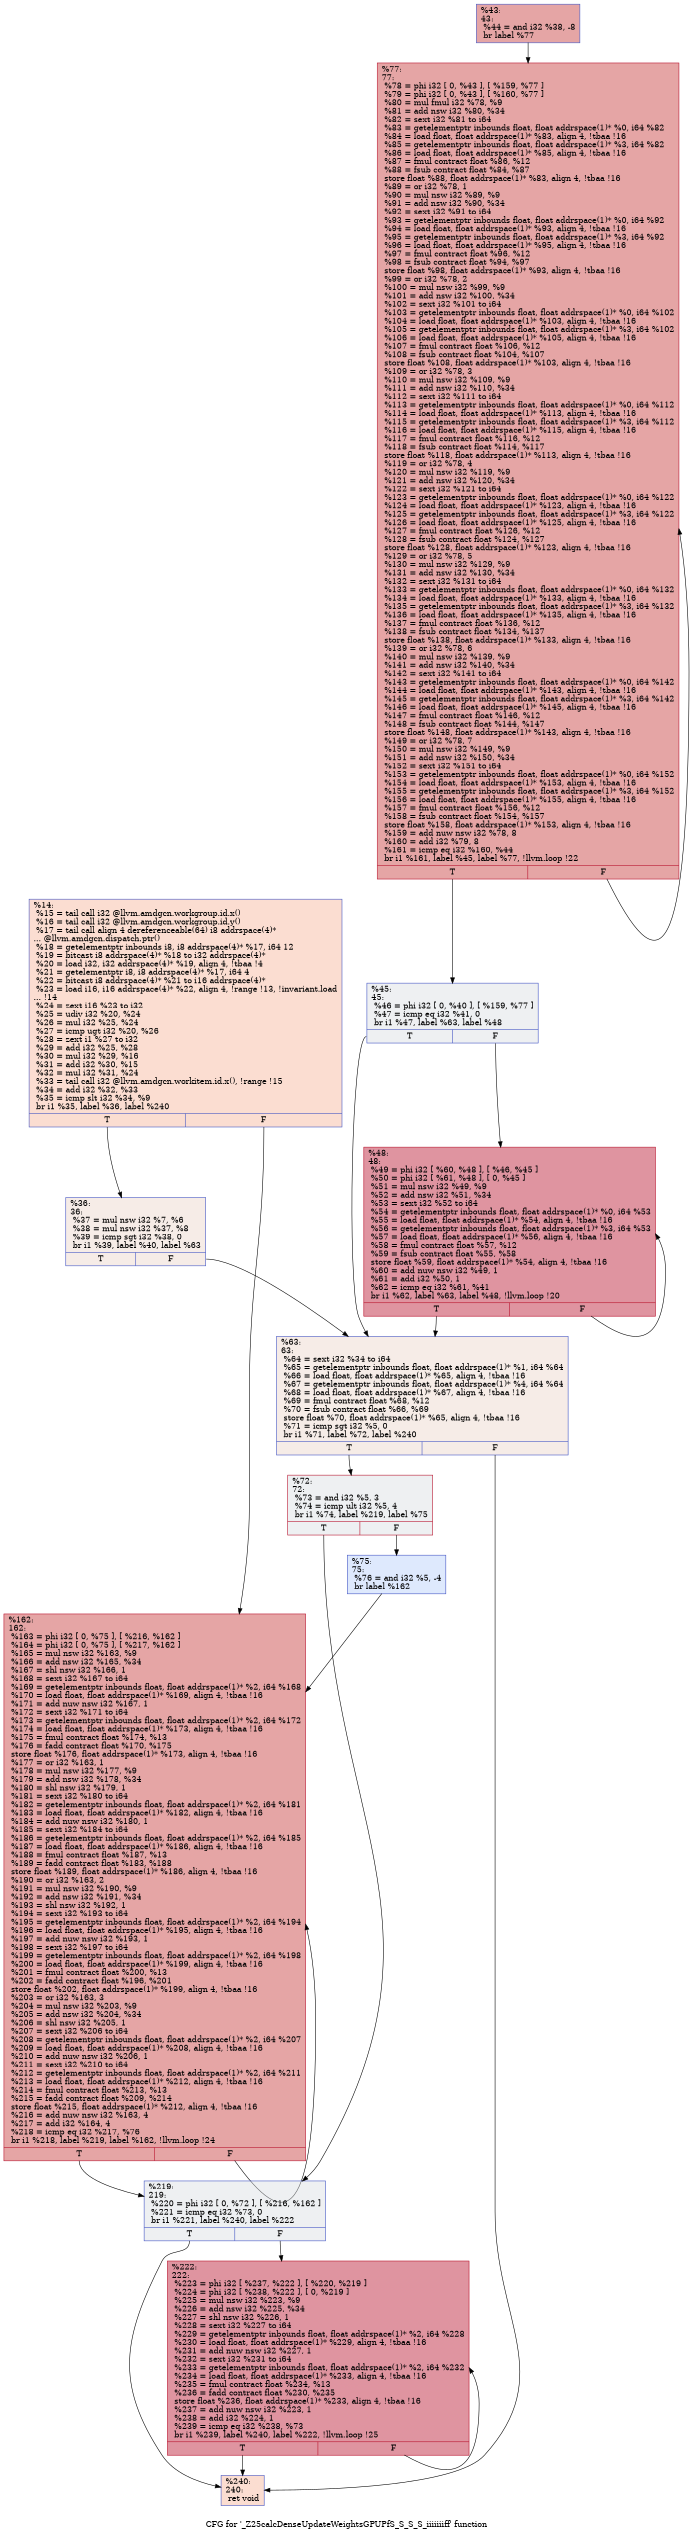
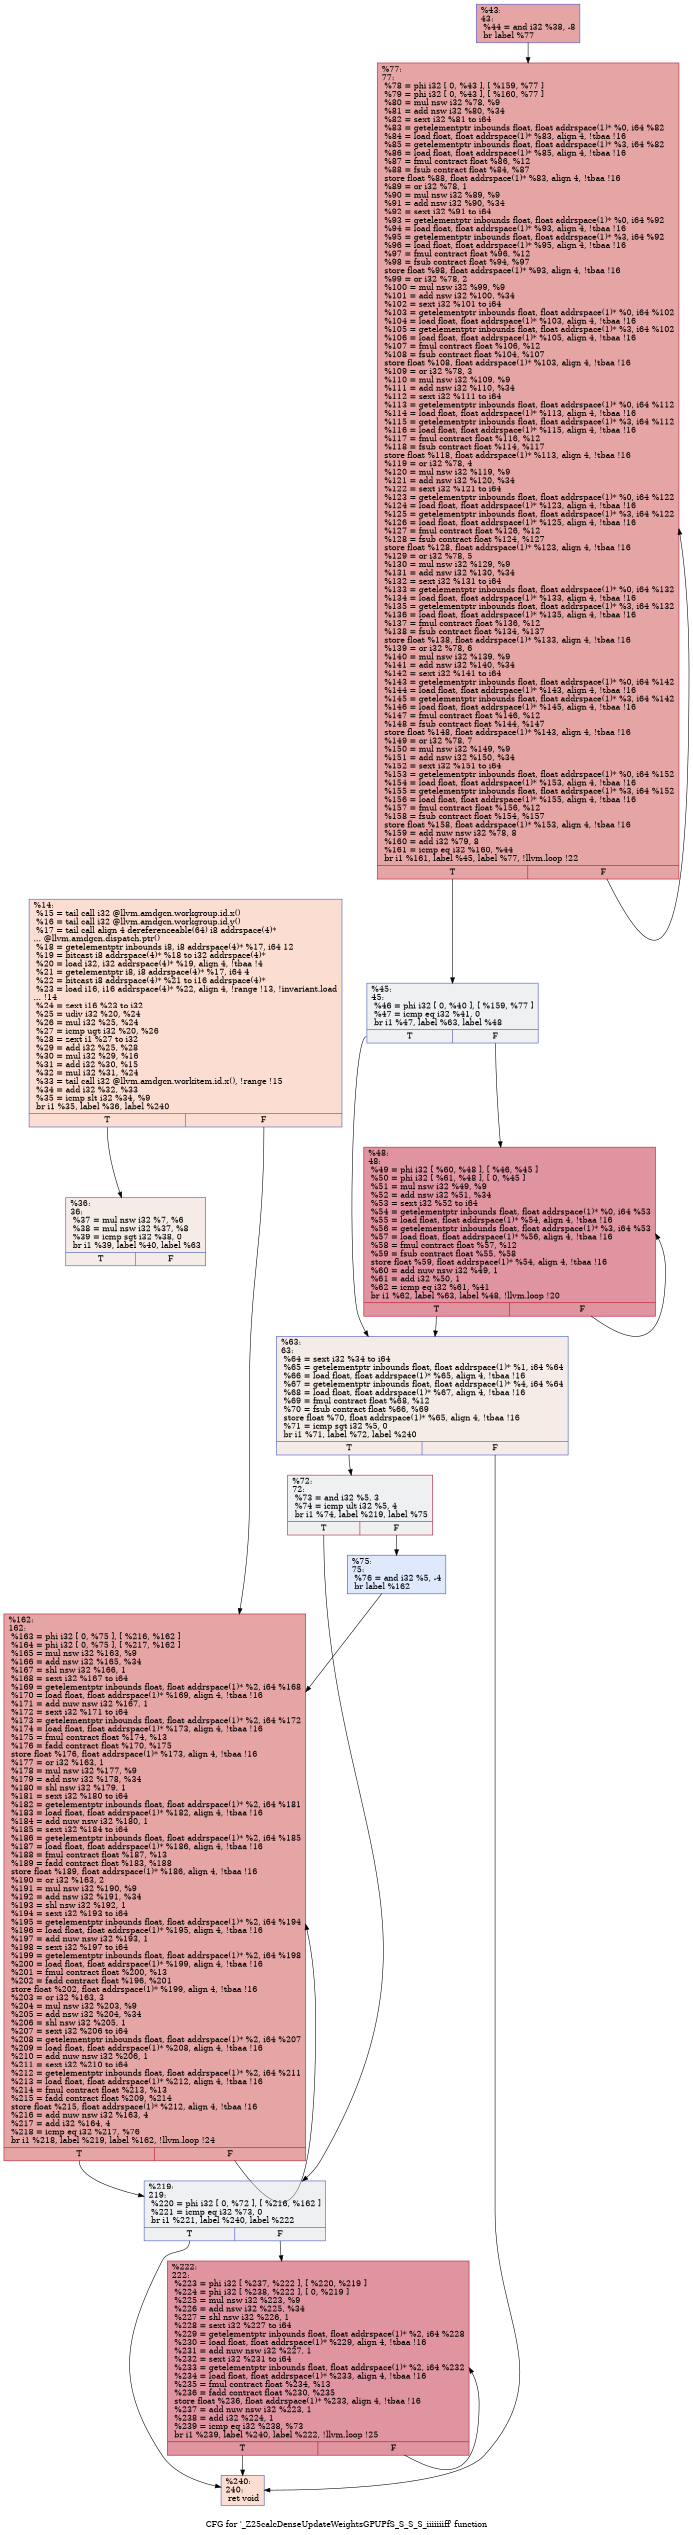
node "%77:": text "%80 = mul fmul i32 %78, %9" -> "%80 = mul nsw i32 %78, %9"
edge "%36:" -> "%63:": removed
